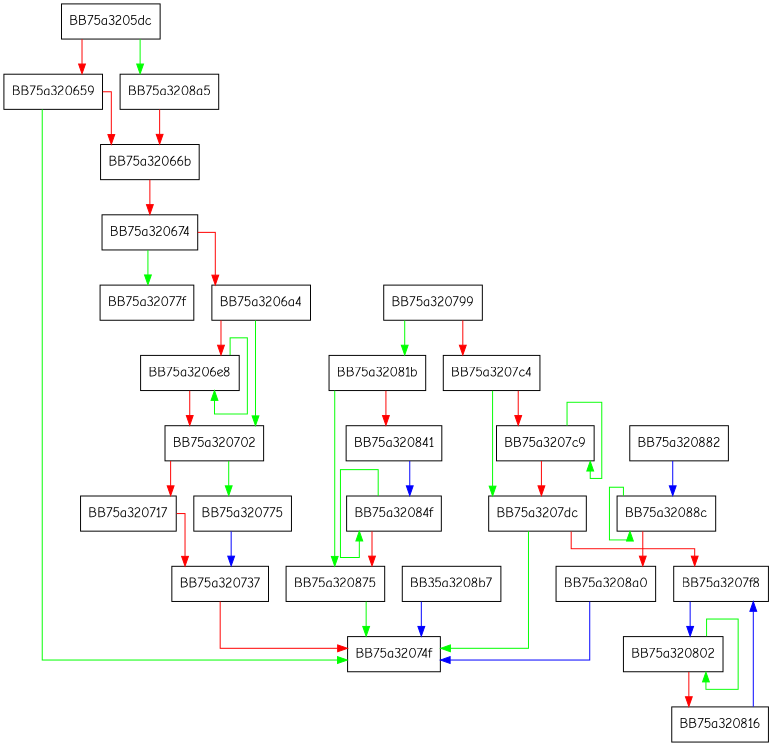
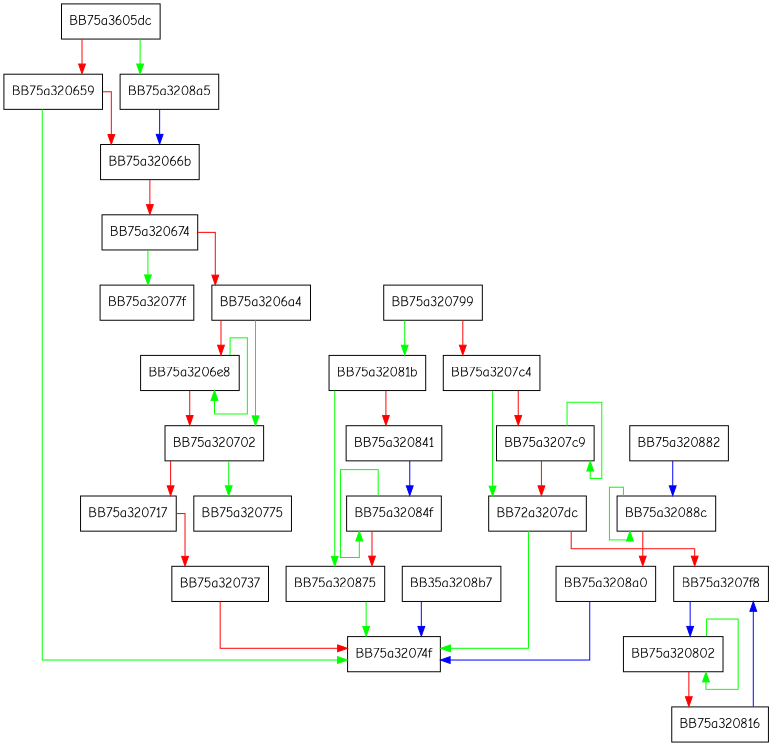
node "BB75a3205dc": label "BB75a3205dc" -> "BB75a3605dc"
edge "BB75a3208a5" -> "BB75a32066b": color red -> blue
node "BB75a3207dc": label "BB75a3207dc" -> "BB72a3207dc"
edge "BB75a320775" -> "BB75a320737": removed
